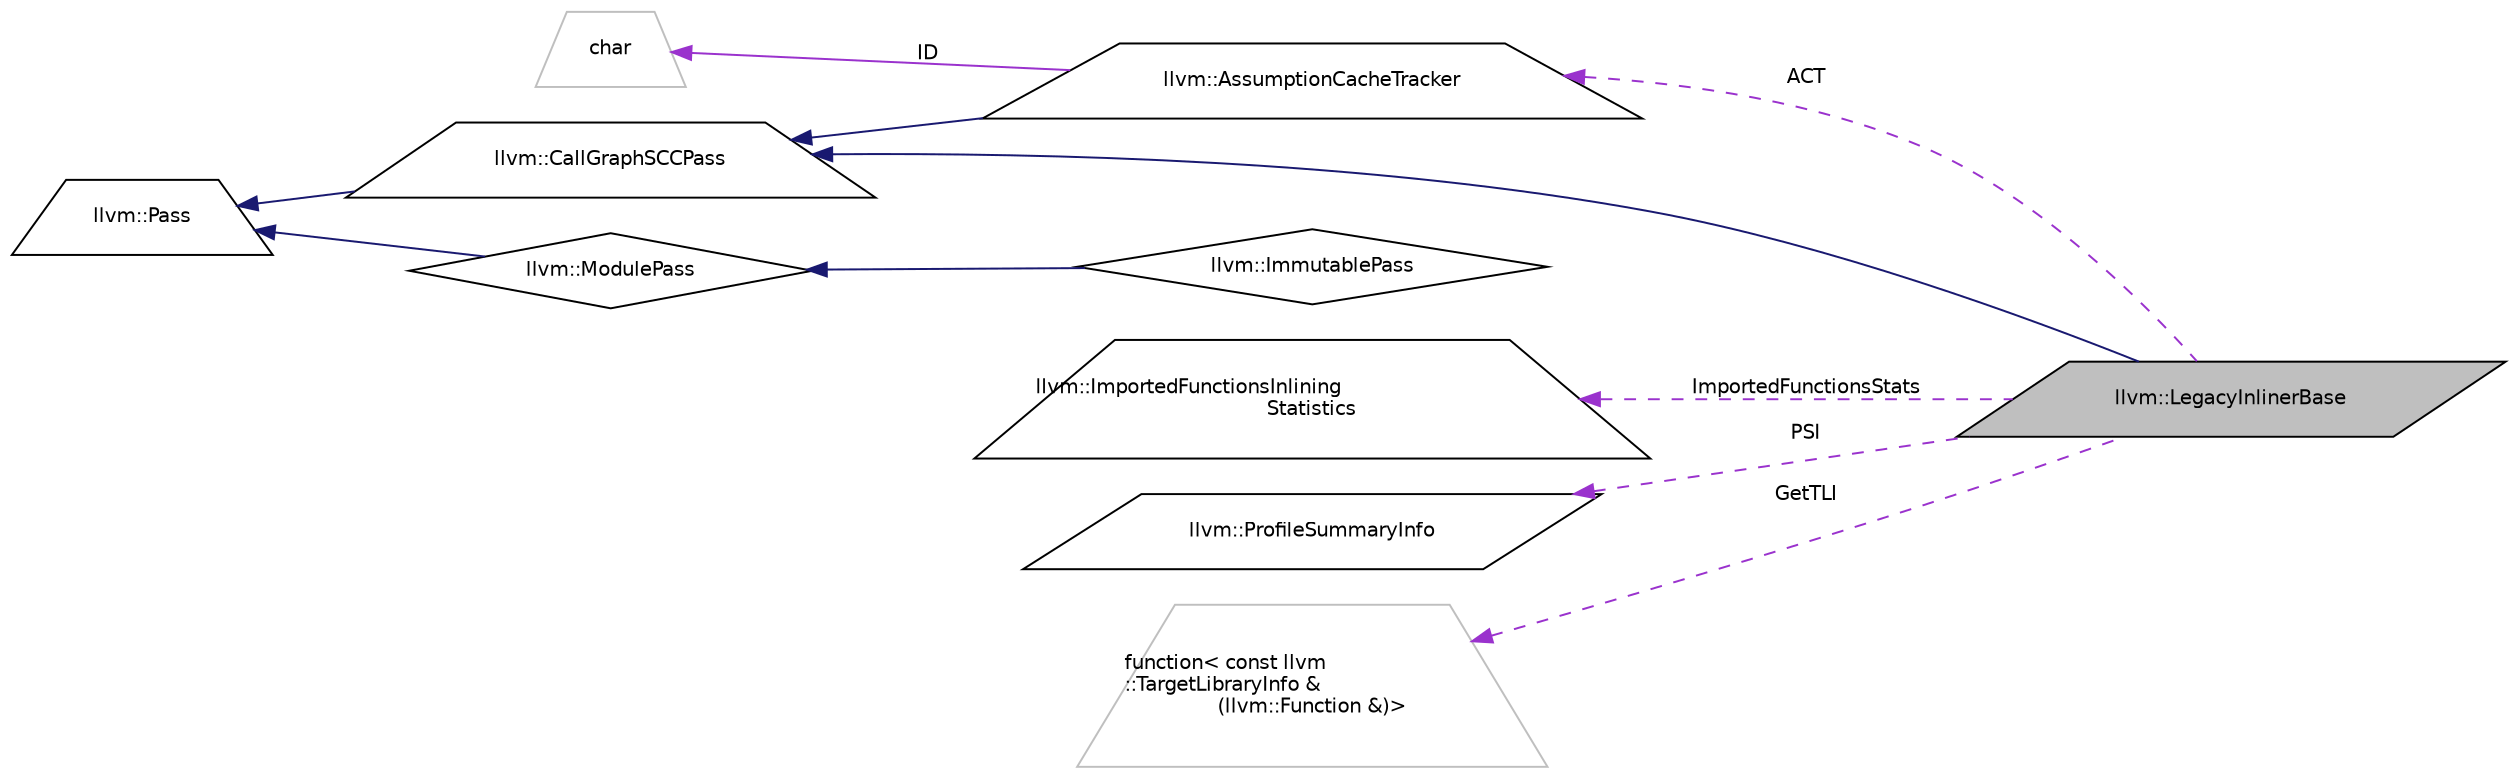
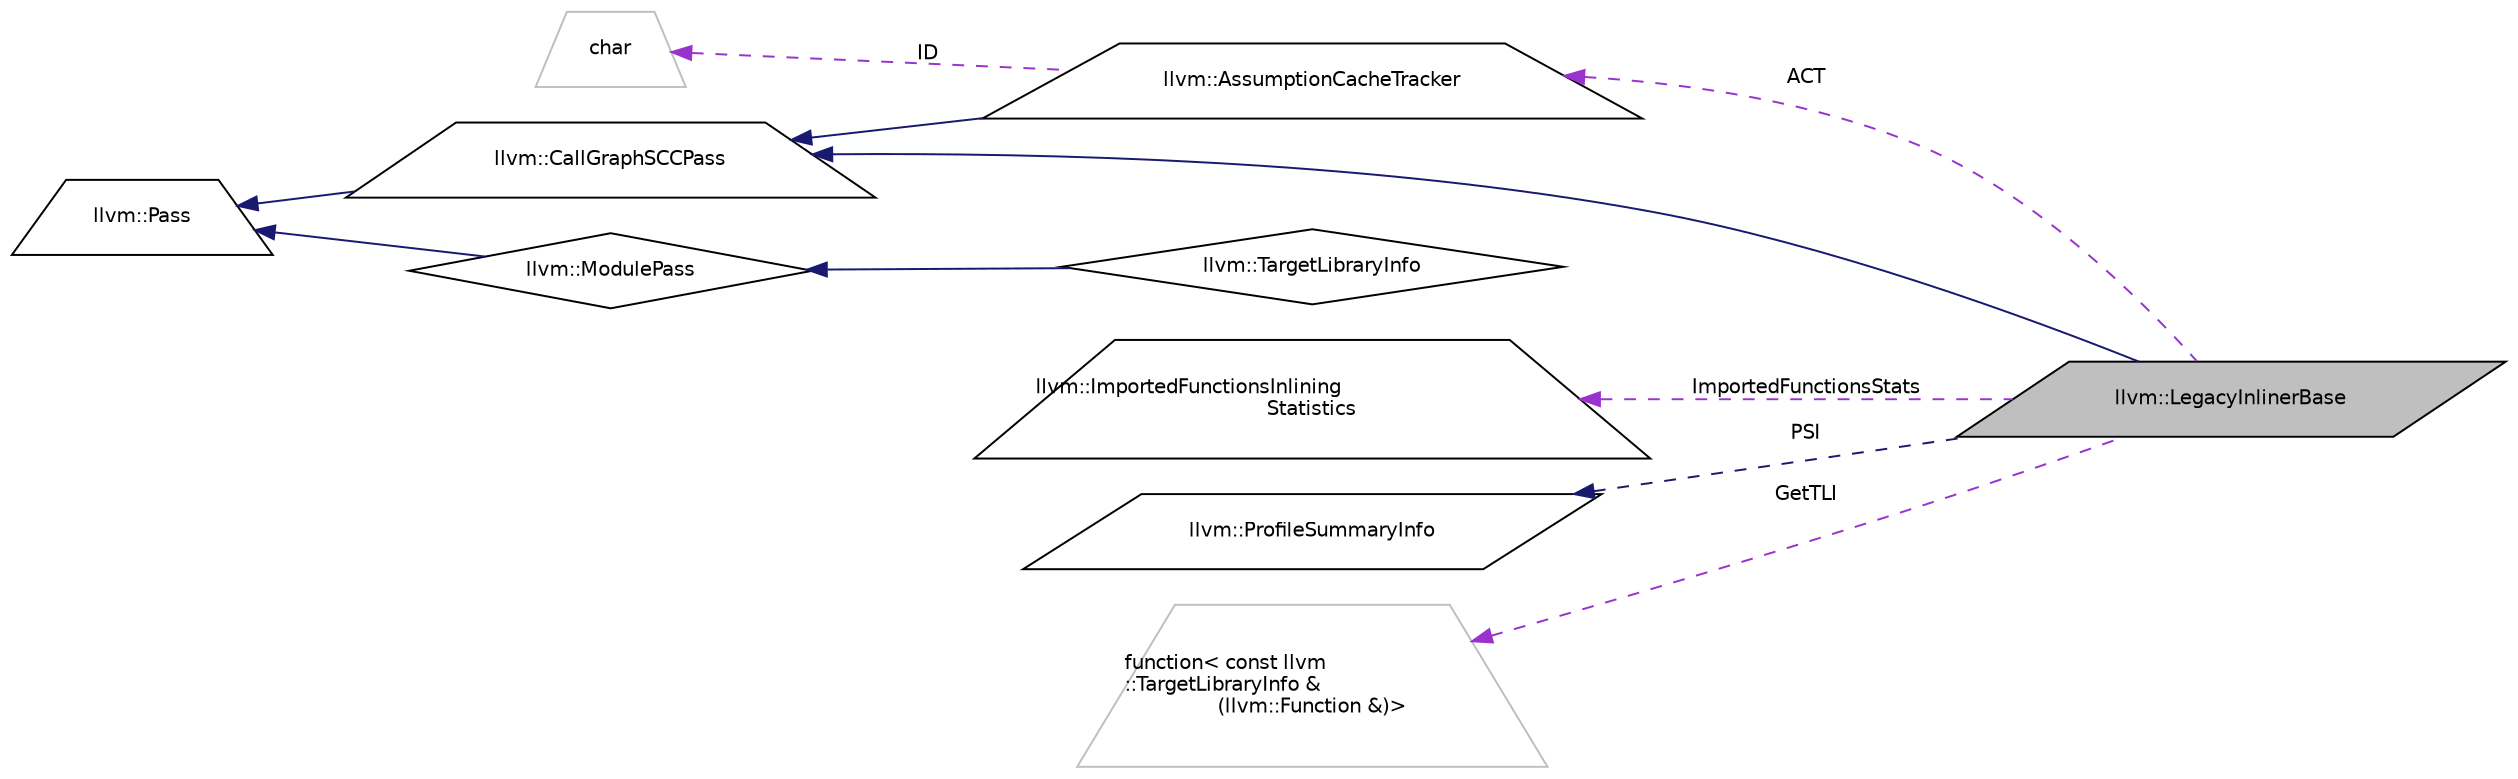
edge "llvm::AssumptionCacheTracker" -> "char": style solid -> dashed
node "llvm::ImmutablePass": label "llvm::ImmutablePass" -> "llvm::TargetLibraryInfo"
edge "llvm::LegacyInlinerBase" -> "llvm::ProfileSummaryInfo": color darkorchid3 -> midnightblue
